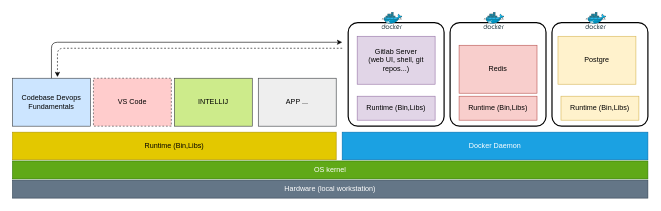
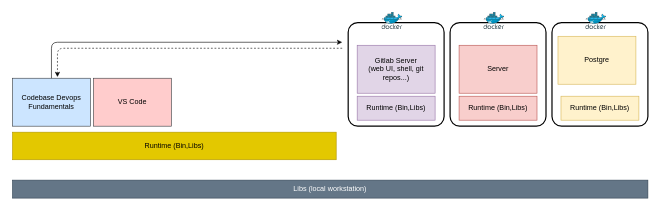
node "Gitlab Server (web UI, shell, git repos...)": moved (396, 60) -> (396, 69)
node "Redis": label "Redis" -> "Server"
node "VS Code": style dashed -> solid
node "INTELLIJ": removed
node "APP ...": removed
node "Docker Daemon": removed
node "OS kernel": removed
node "Hardware (local workstation)": label "Hardware (local workstation)" -> "Libs (local workstation)"
